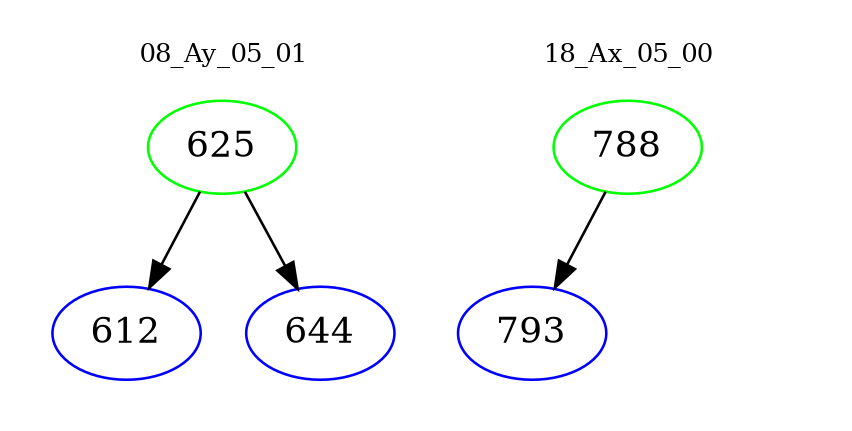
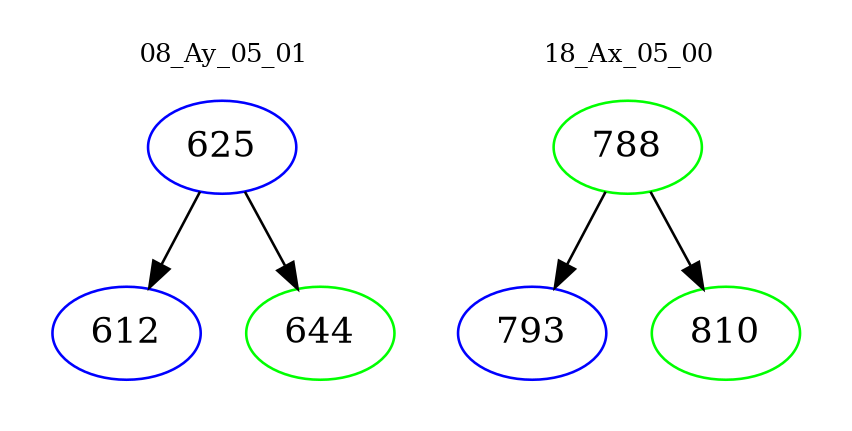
node "625": color green -> blue
node "644": color blue -> green
node "810": added
